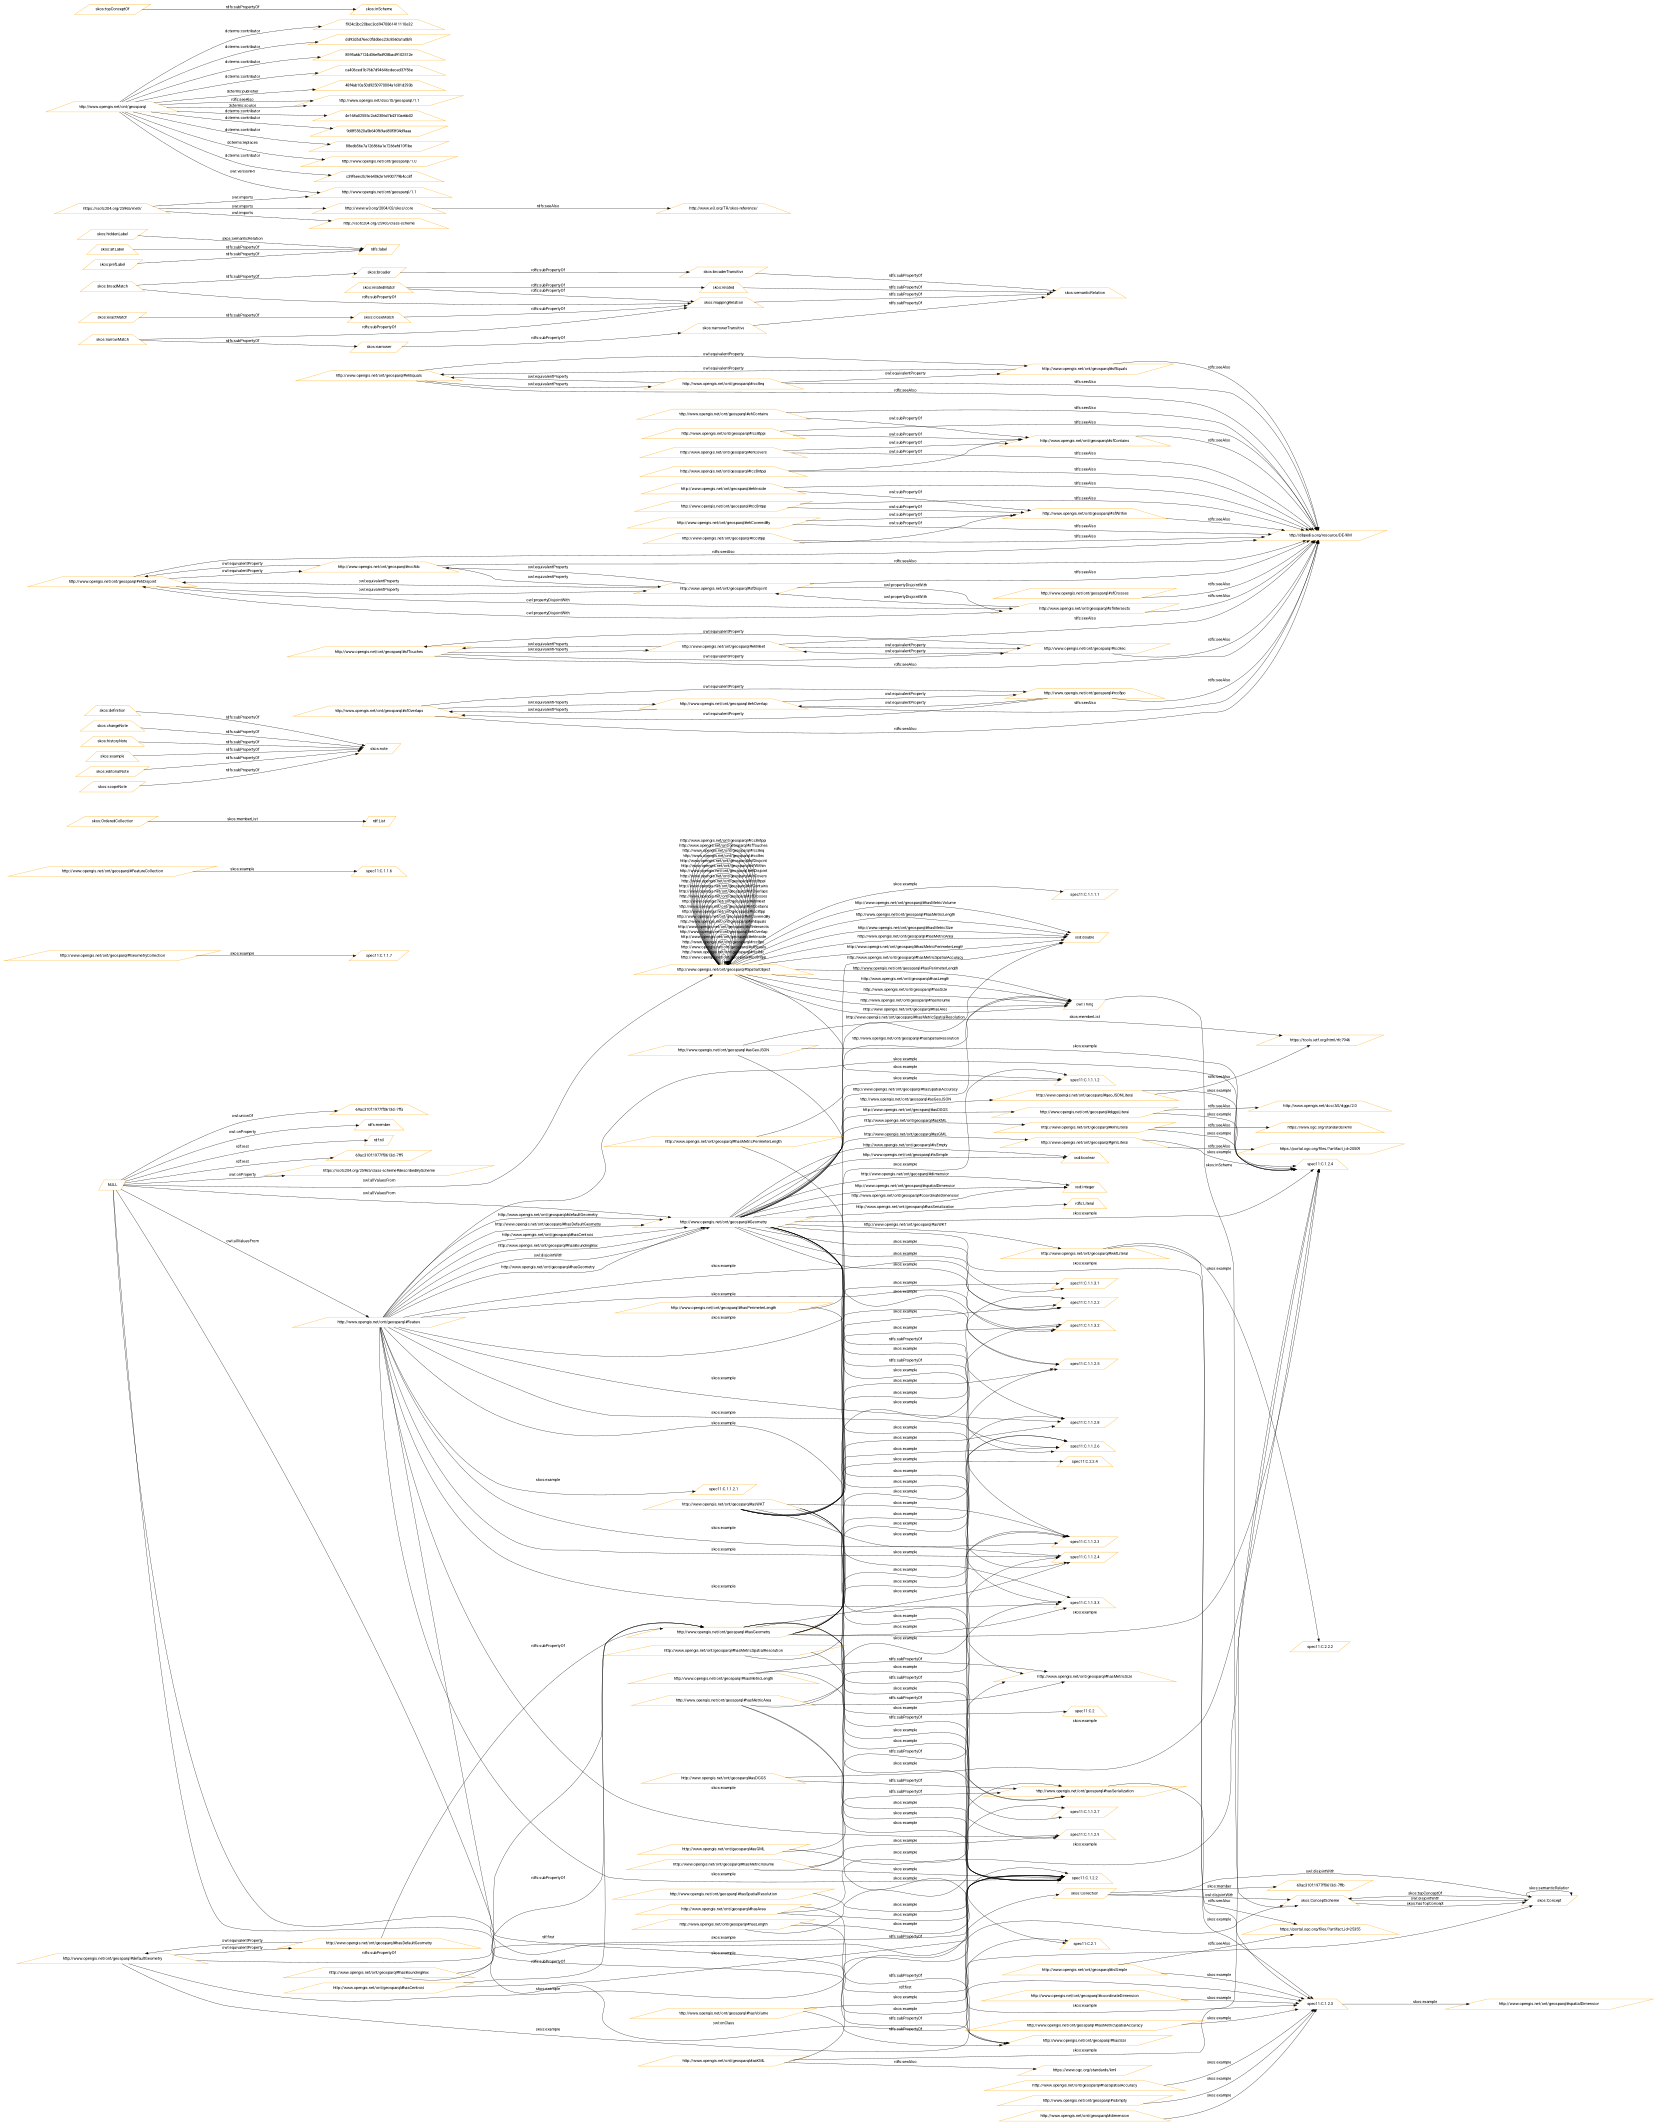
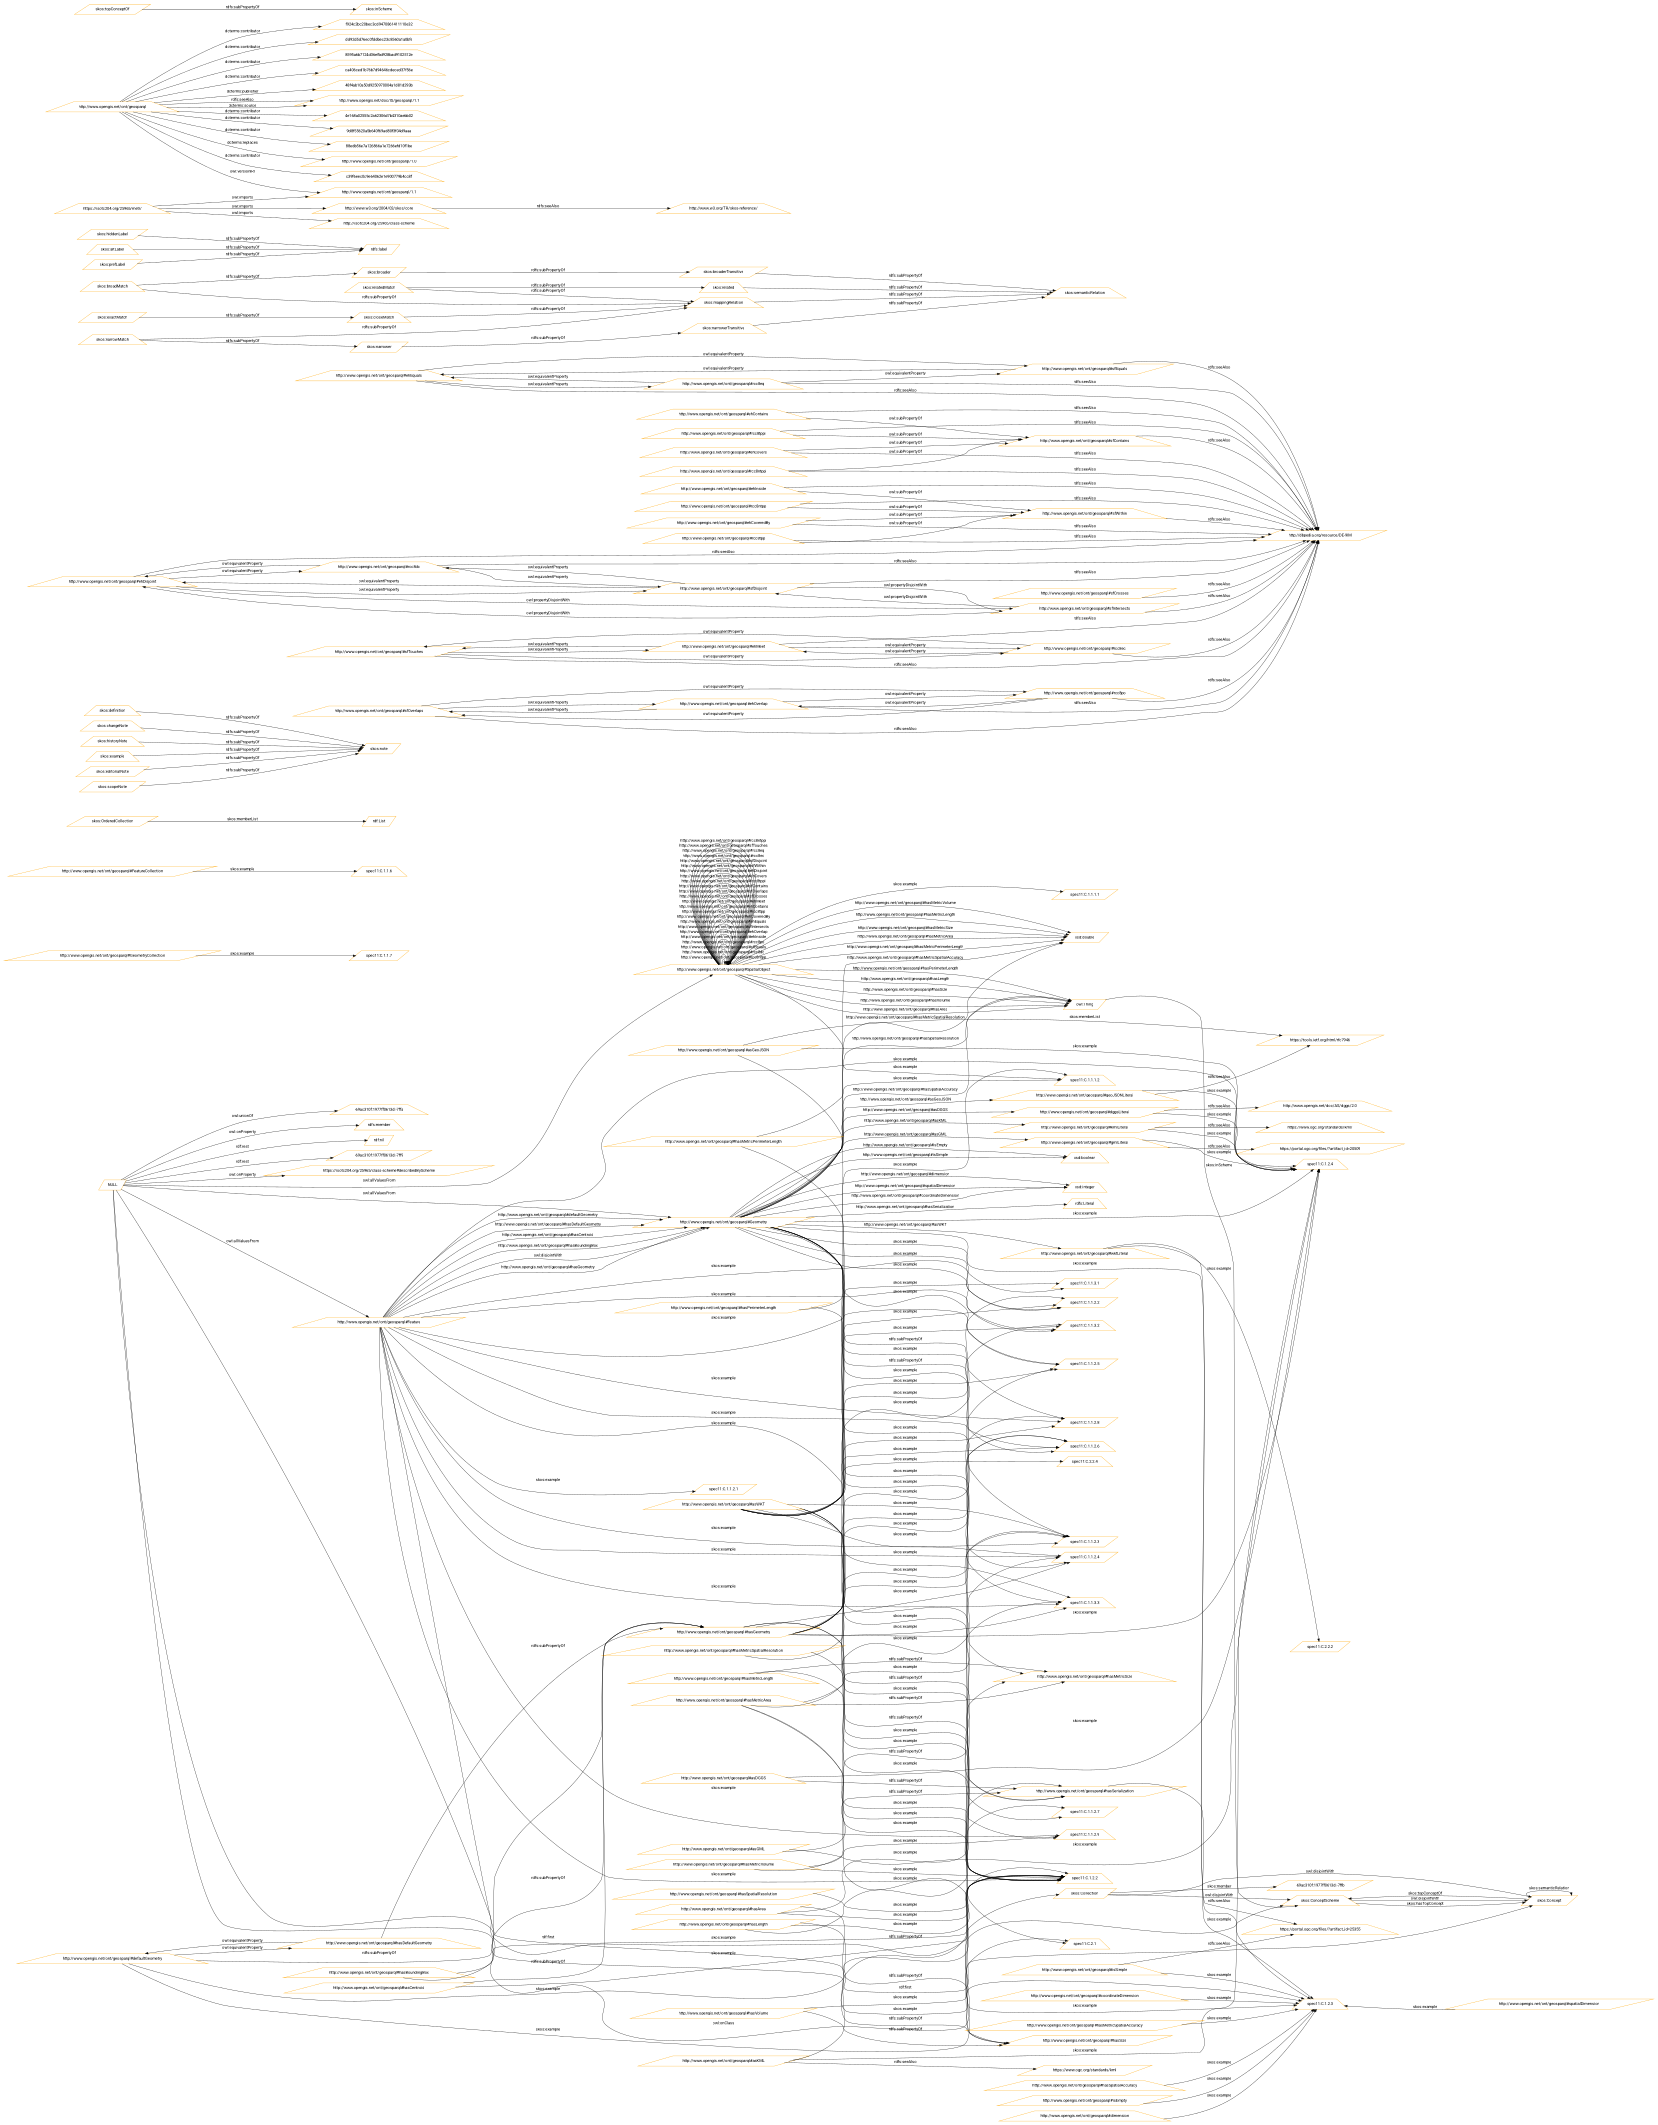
edge "skos:hiddenLabel" -> "rdfs:label": label "skos:semanticRelation" -> "rdfs:subPropertyOf"
node "spec11:C.2": removed
edge "spec11:C.1.2.3" -> "http://www.opengis.net/ont/geosparql#spatialDimension": reversed
